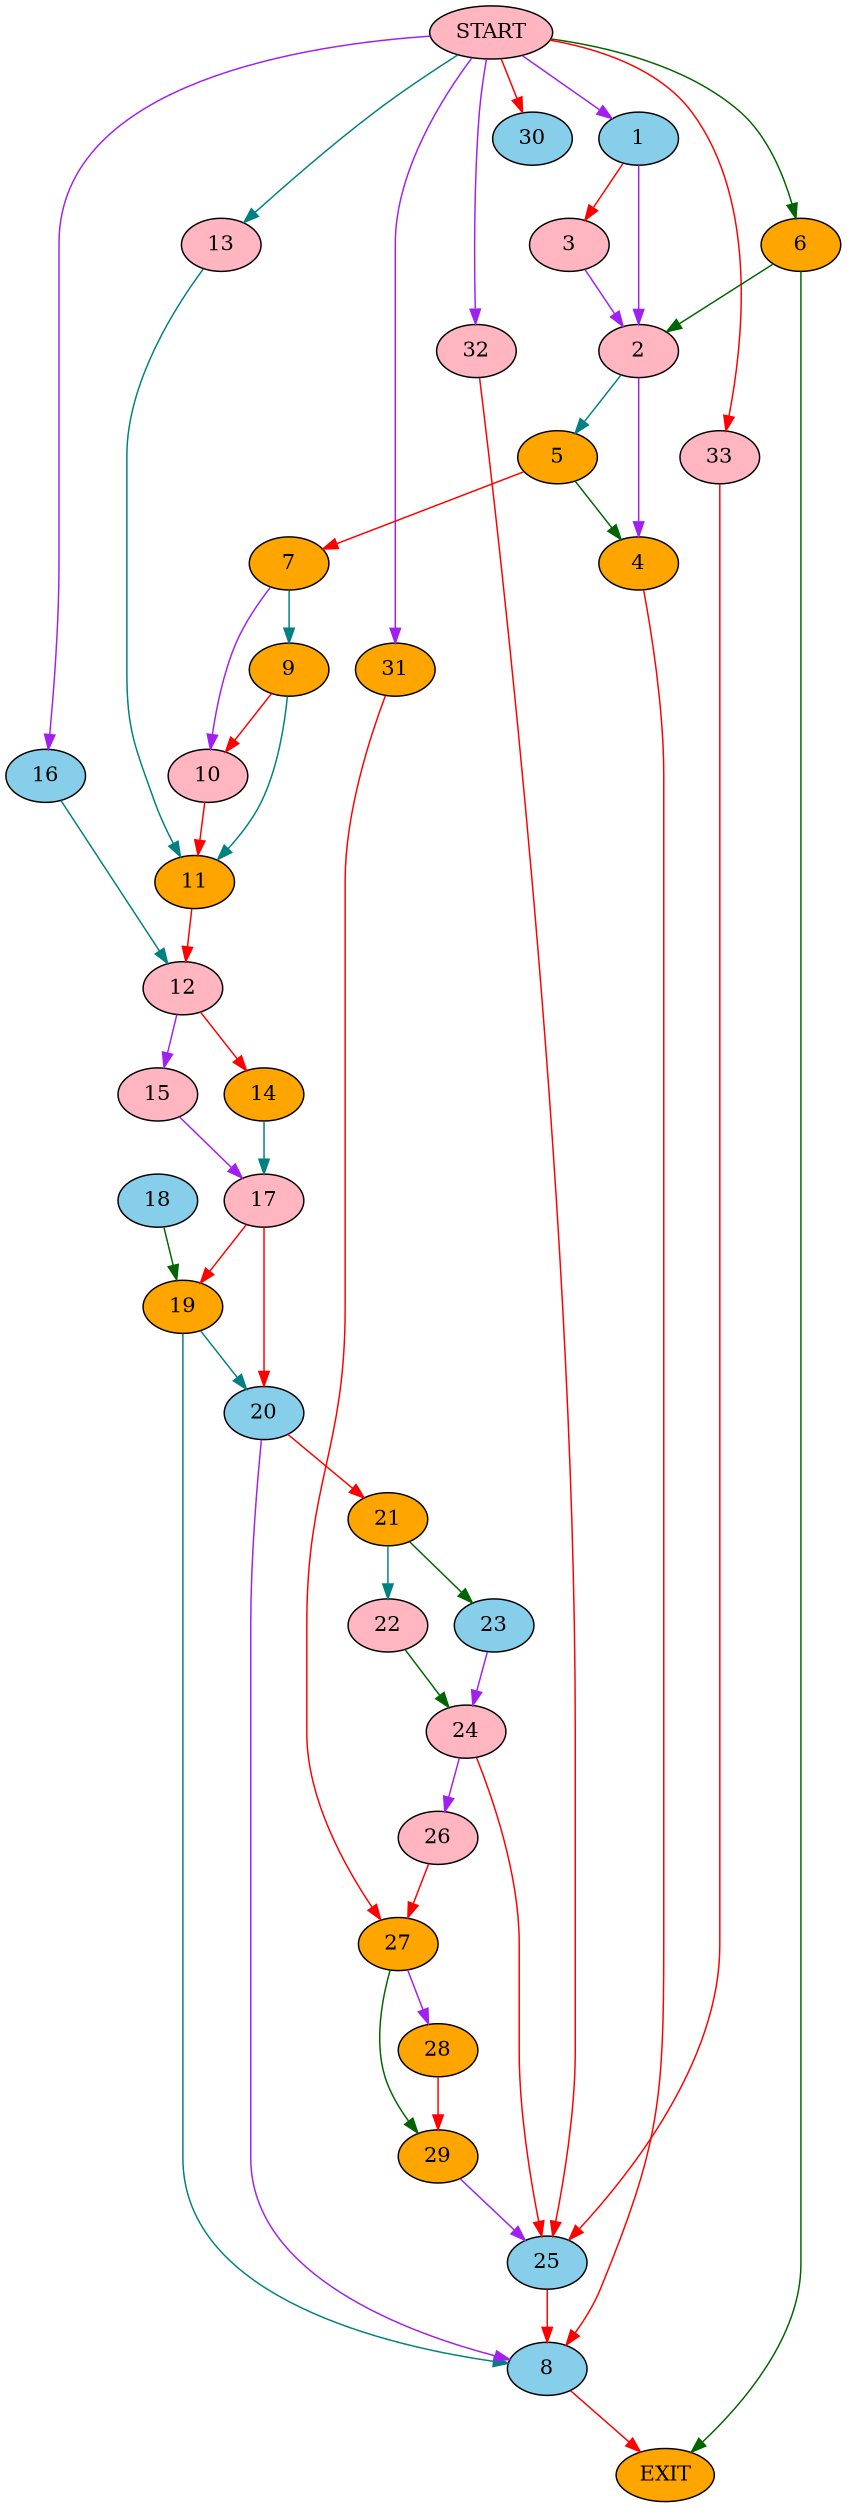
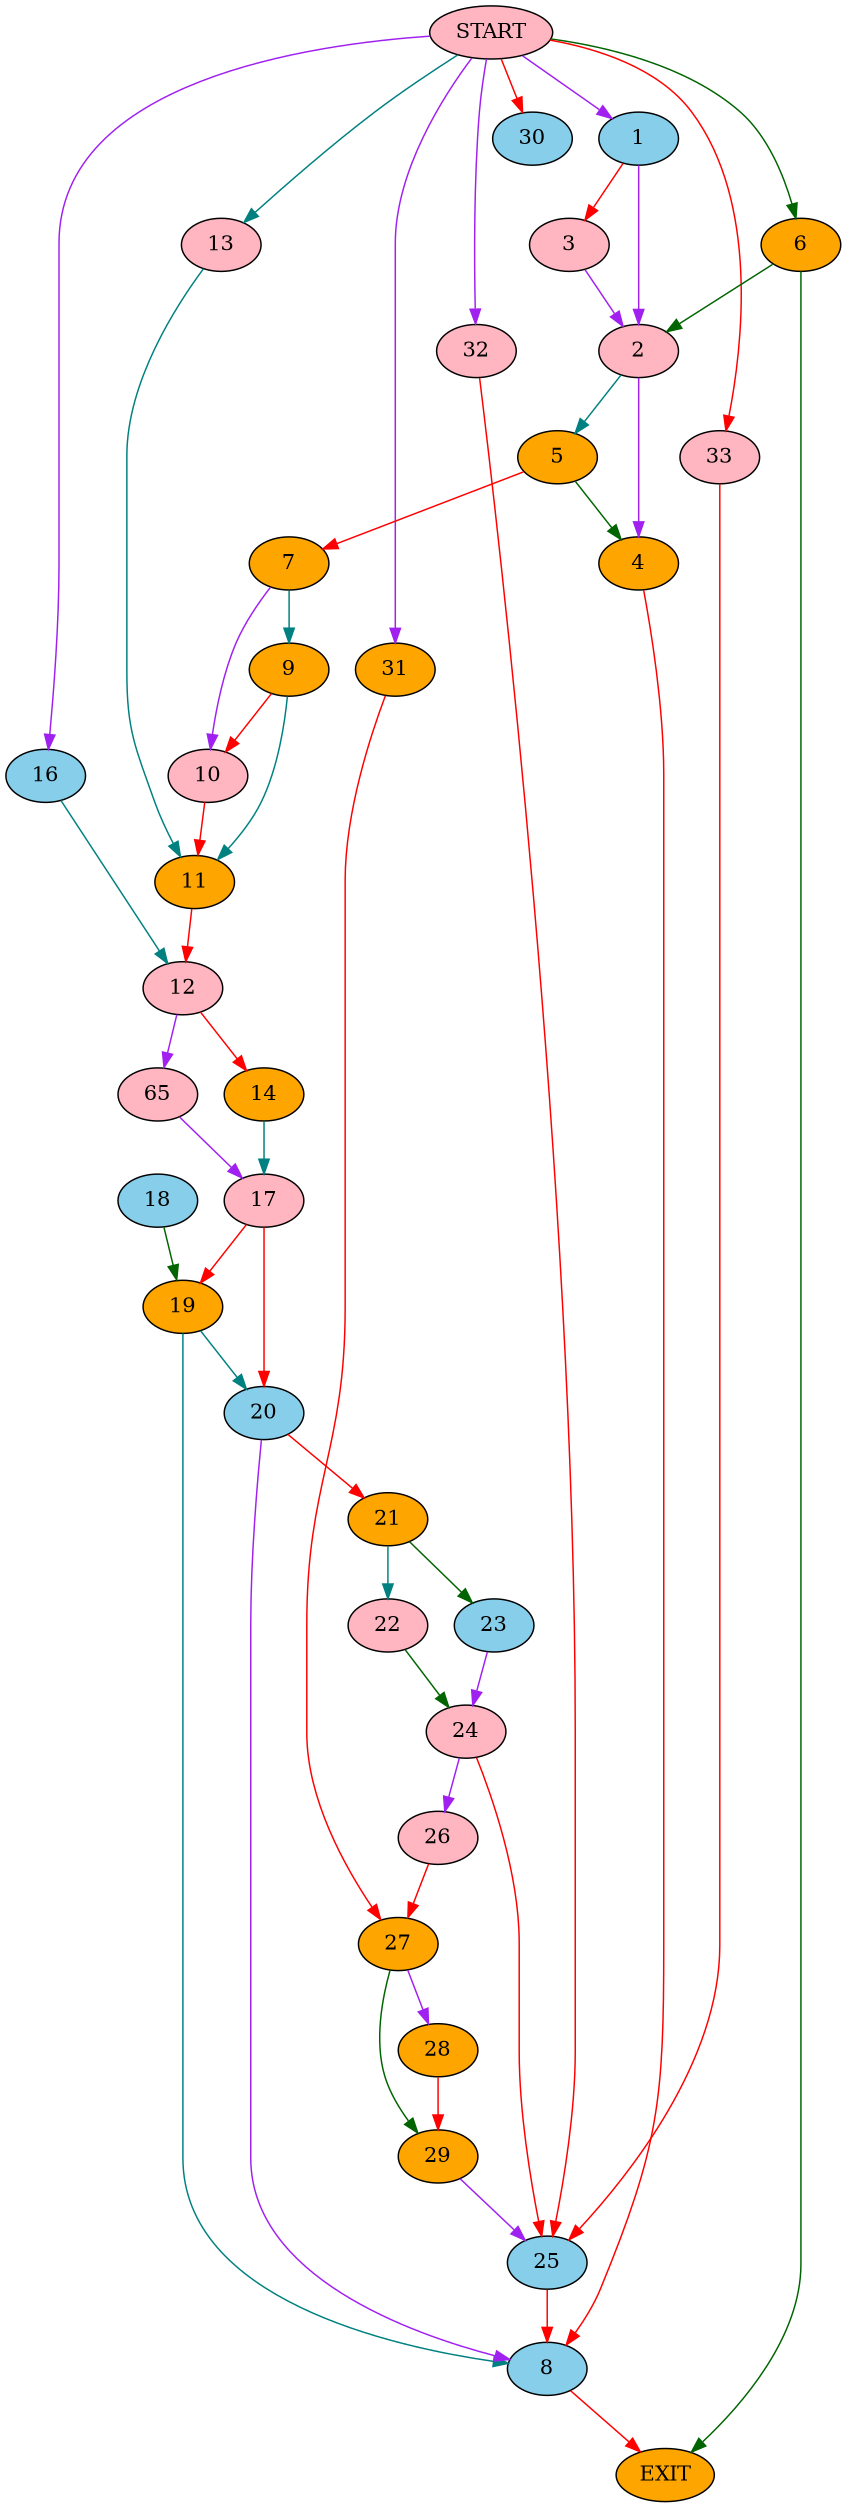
node "15": label "15" -> "65"
